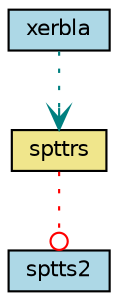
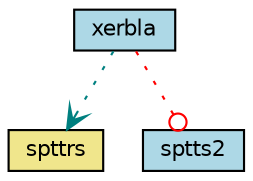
edge "spttrs" -> "sptts2": now "xerbla" -> "sptts2"
